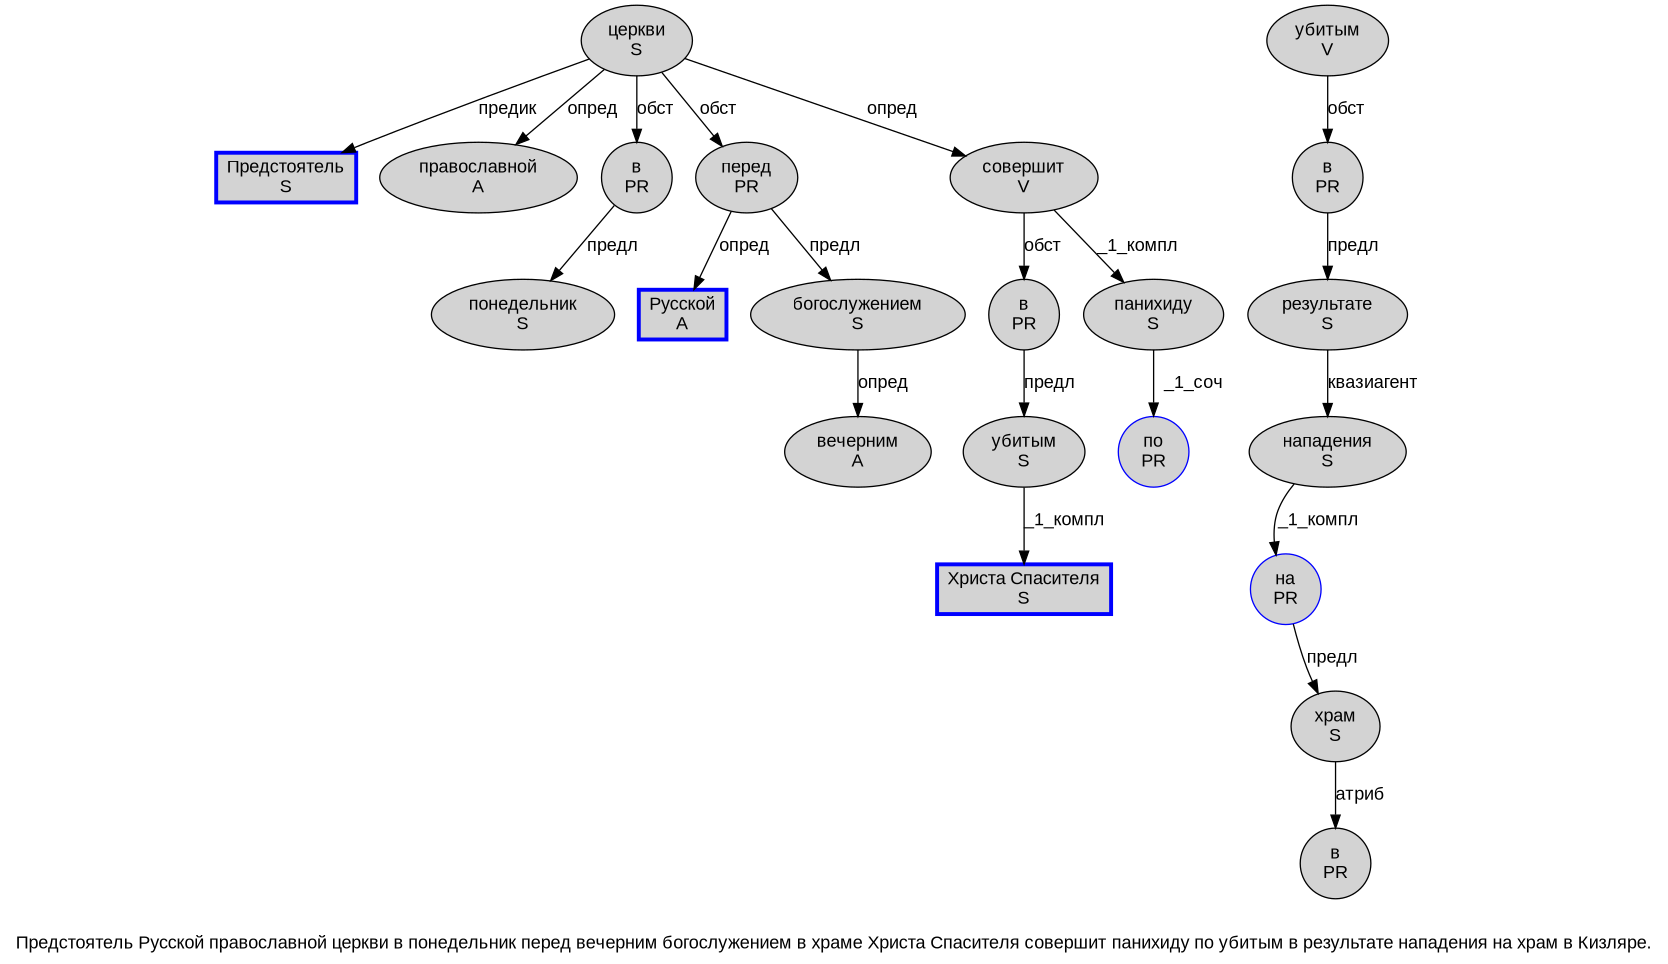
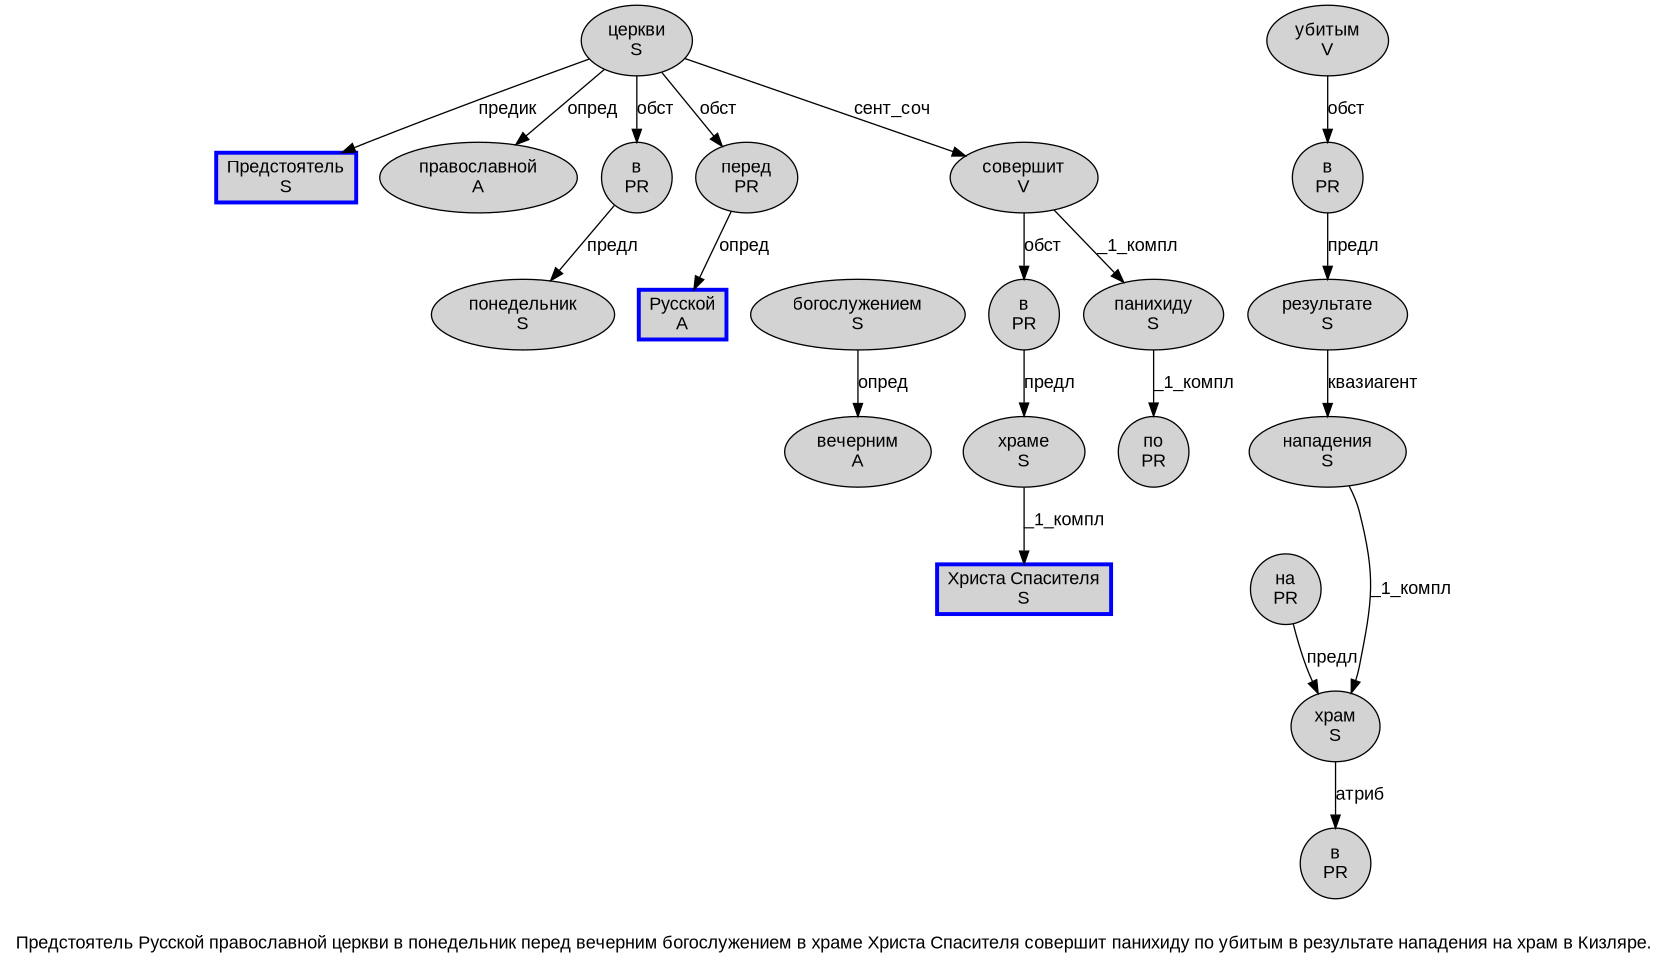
edge "церкви S" -> "совершит V": label "опред" -> "сент_соч"
edge "перед PR" -> "богослужением S": removed, label "предл"
edge "панихиду S" -> "по PR": label "_1_соч" -> "_1_компл"
node "убитым S": label "убитым S" -> "храме S"
node "по PR": color blue -> black
edge "нападения S" -> "на PR": now "нападения S" -> "храм S"
node "на PR": color blue -> black
